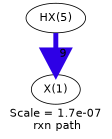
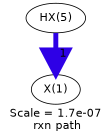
edge "HX(5)" -> "X(1)": label " 9" -> " 1"
